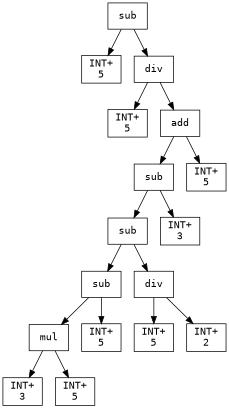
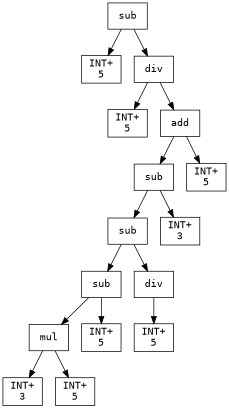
node "INT+ 2": removed
